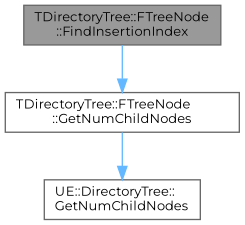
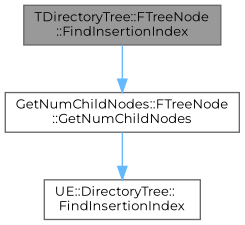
node "TDirectoryTree::FTreeNode ::GetNumChildNodes": label "TDirectoryTree::FTreeNode ::GetNumChildNodes" -> "GetNumChildNodes::FTreeNode ::GetNumChildNodes"
node "UE::DirectoryTree:: GetNumChildNodes": label "UE::DirectoryTree:: GetNumChildNodes" -> "UE::DirectoryTree:: FindInsertionIndex"
